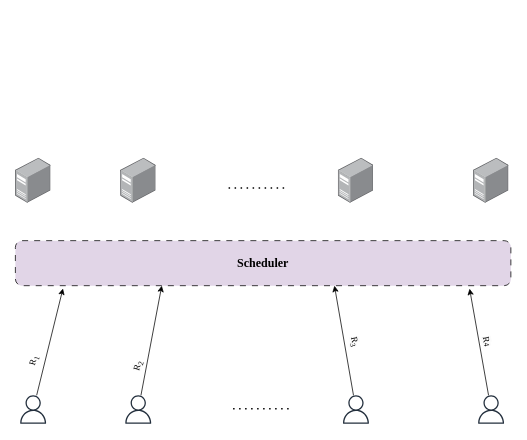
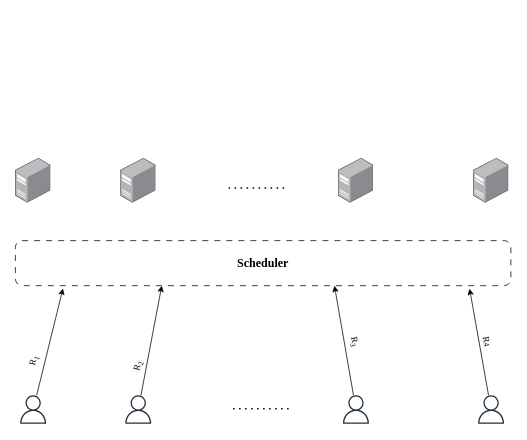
node "Scheduler": fillcolor #e1d5e7 -> #ffffff
